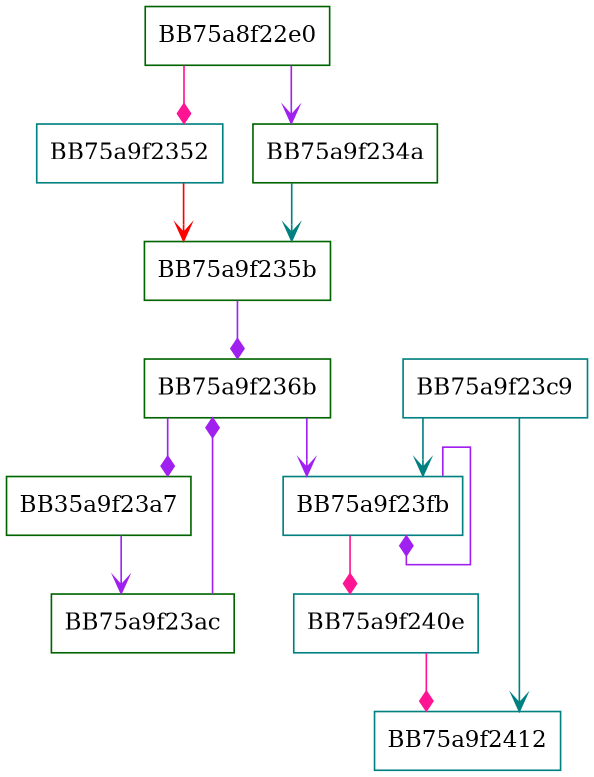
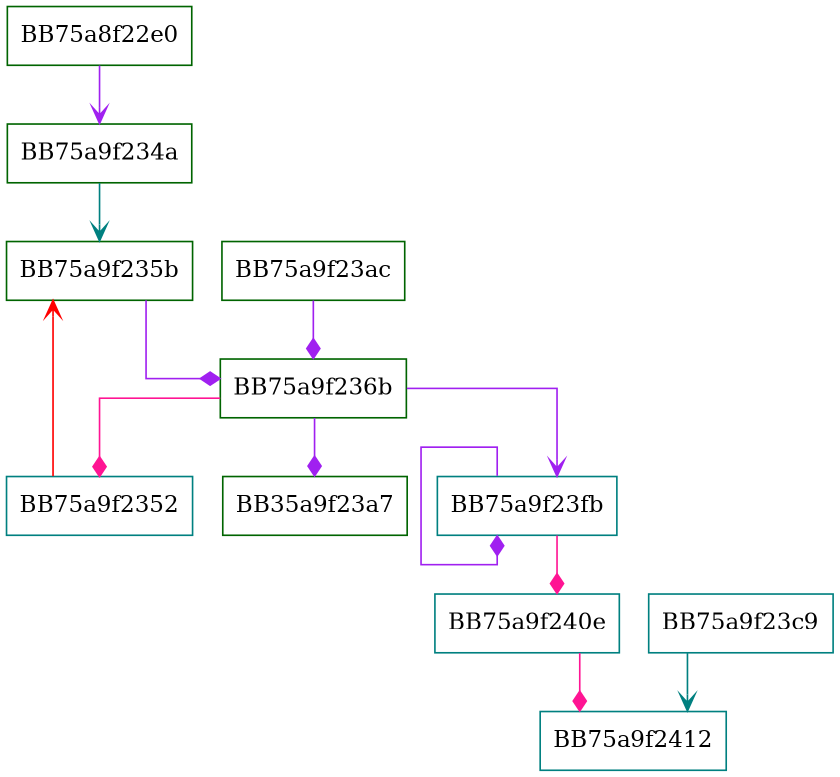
edge "BB75a8f22e0" -> "BB75a9f2352": now "BB75a9f236b" -> "BB75a9f2352"
edge "BB75a9f23c9" -> "BB75a9f23fb": removed
edge "BB35a9f23a7" -> "BB75a9f23ac": removed
